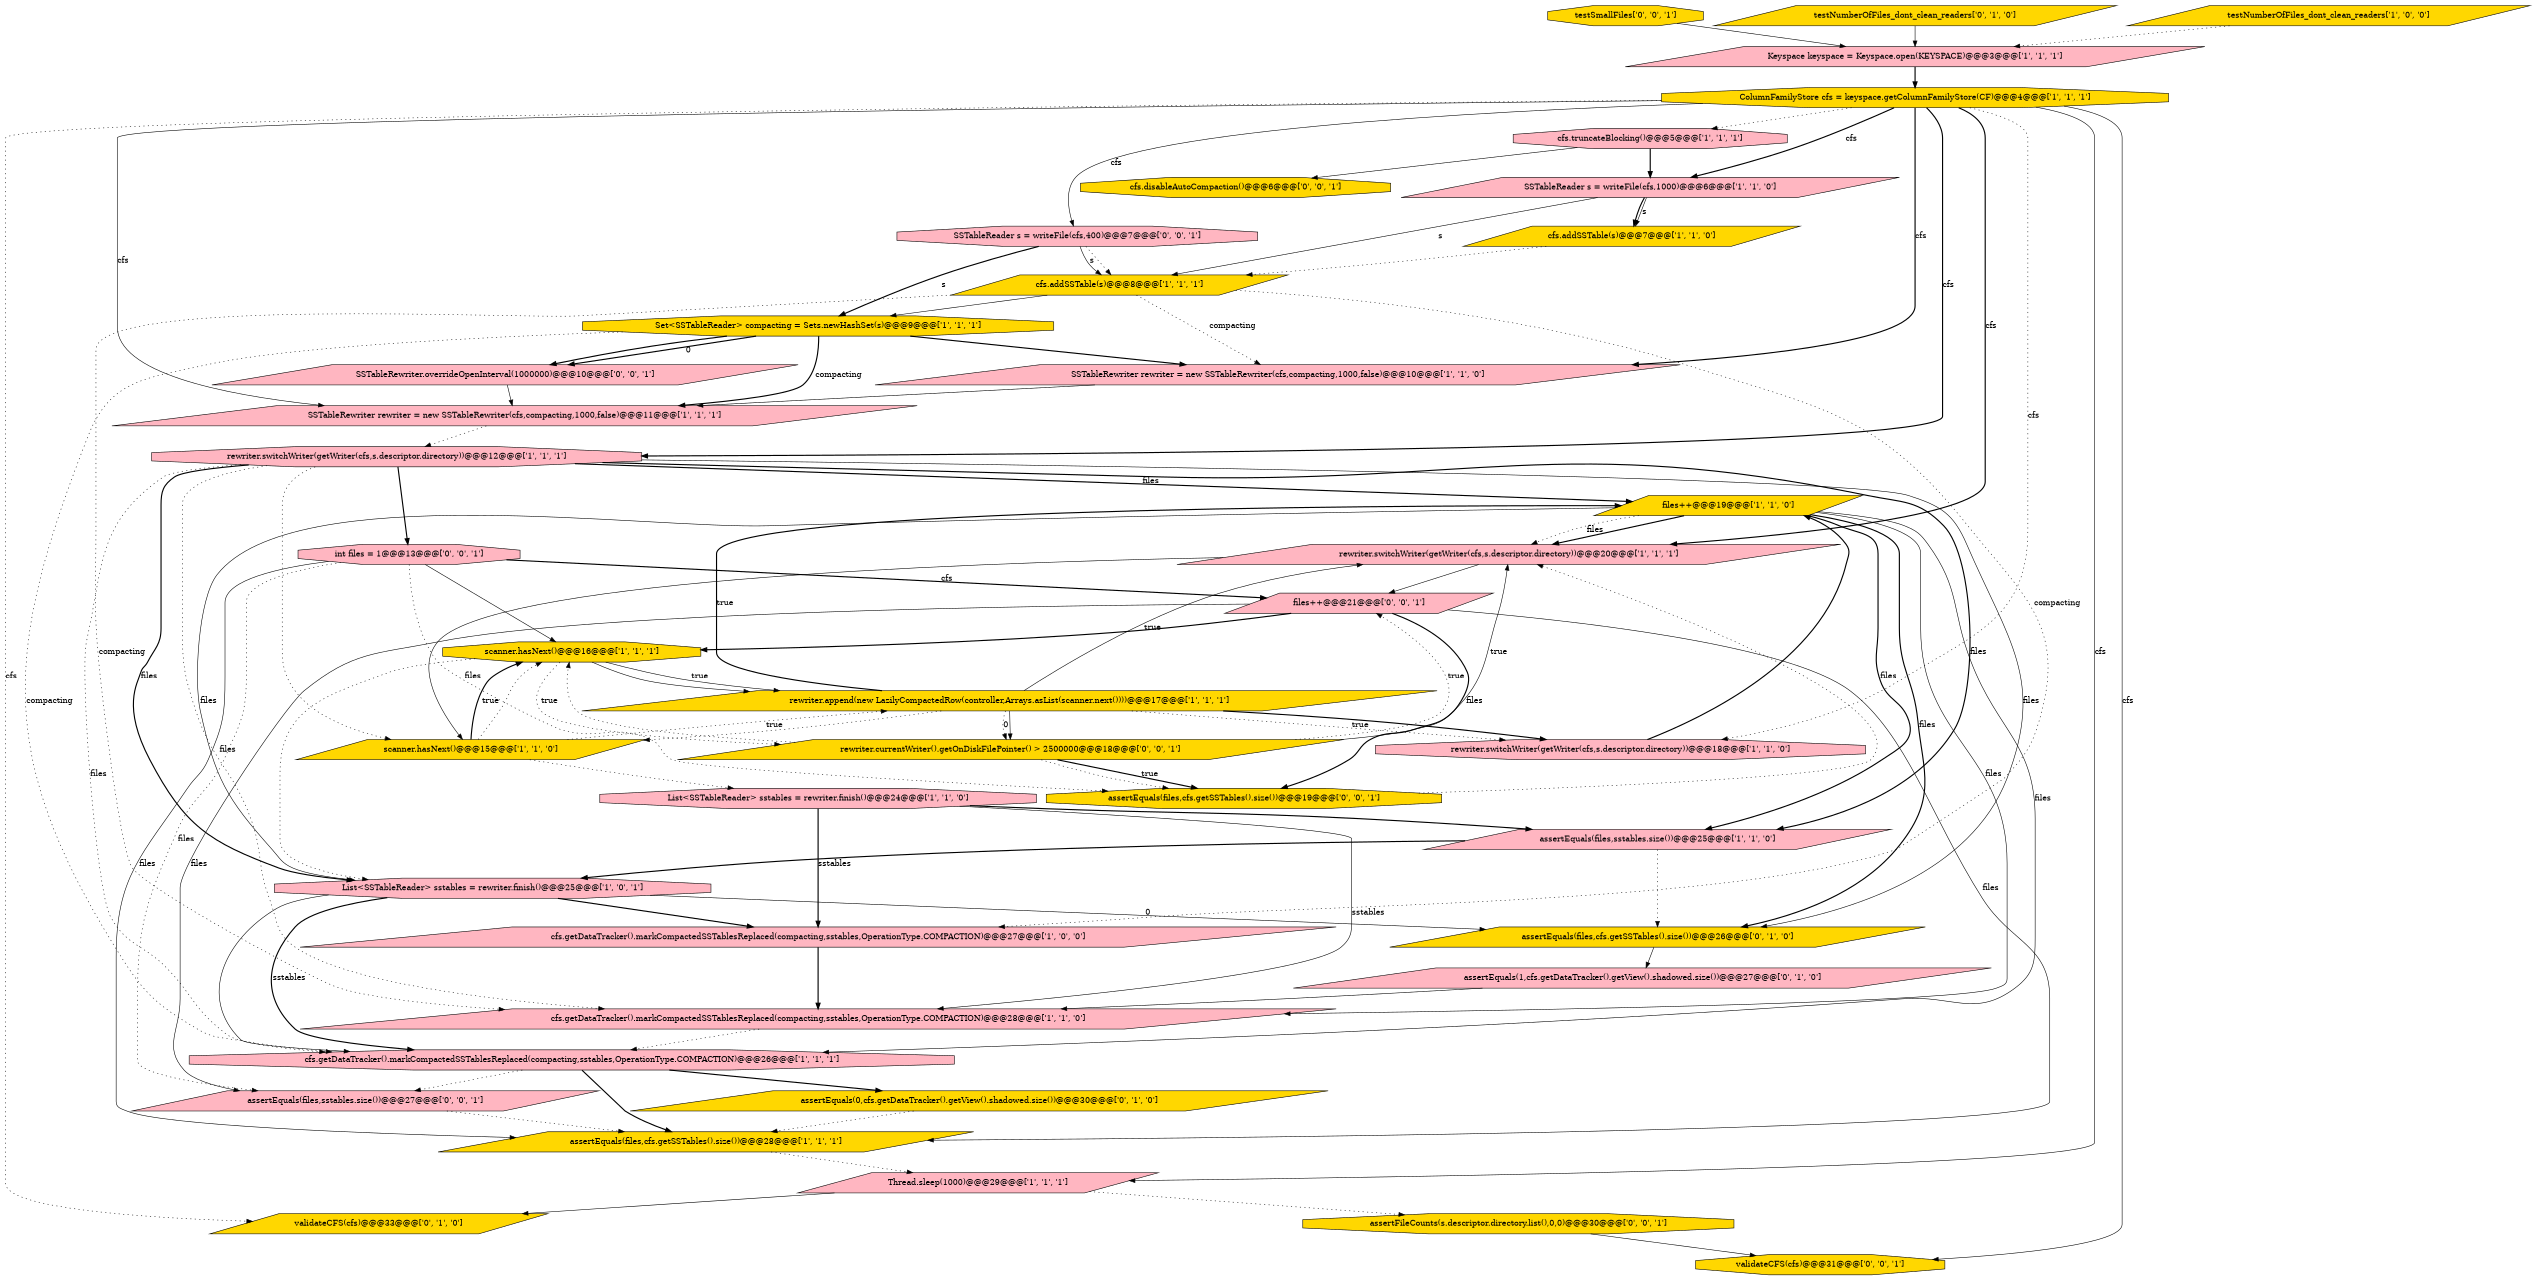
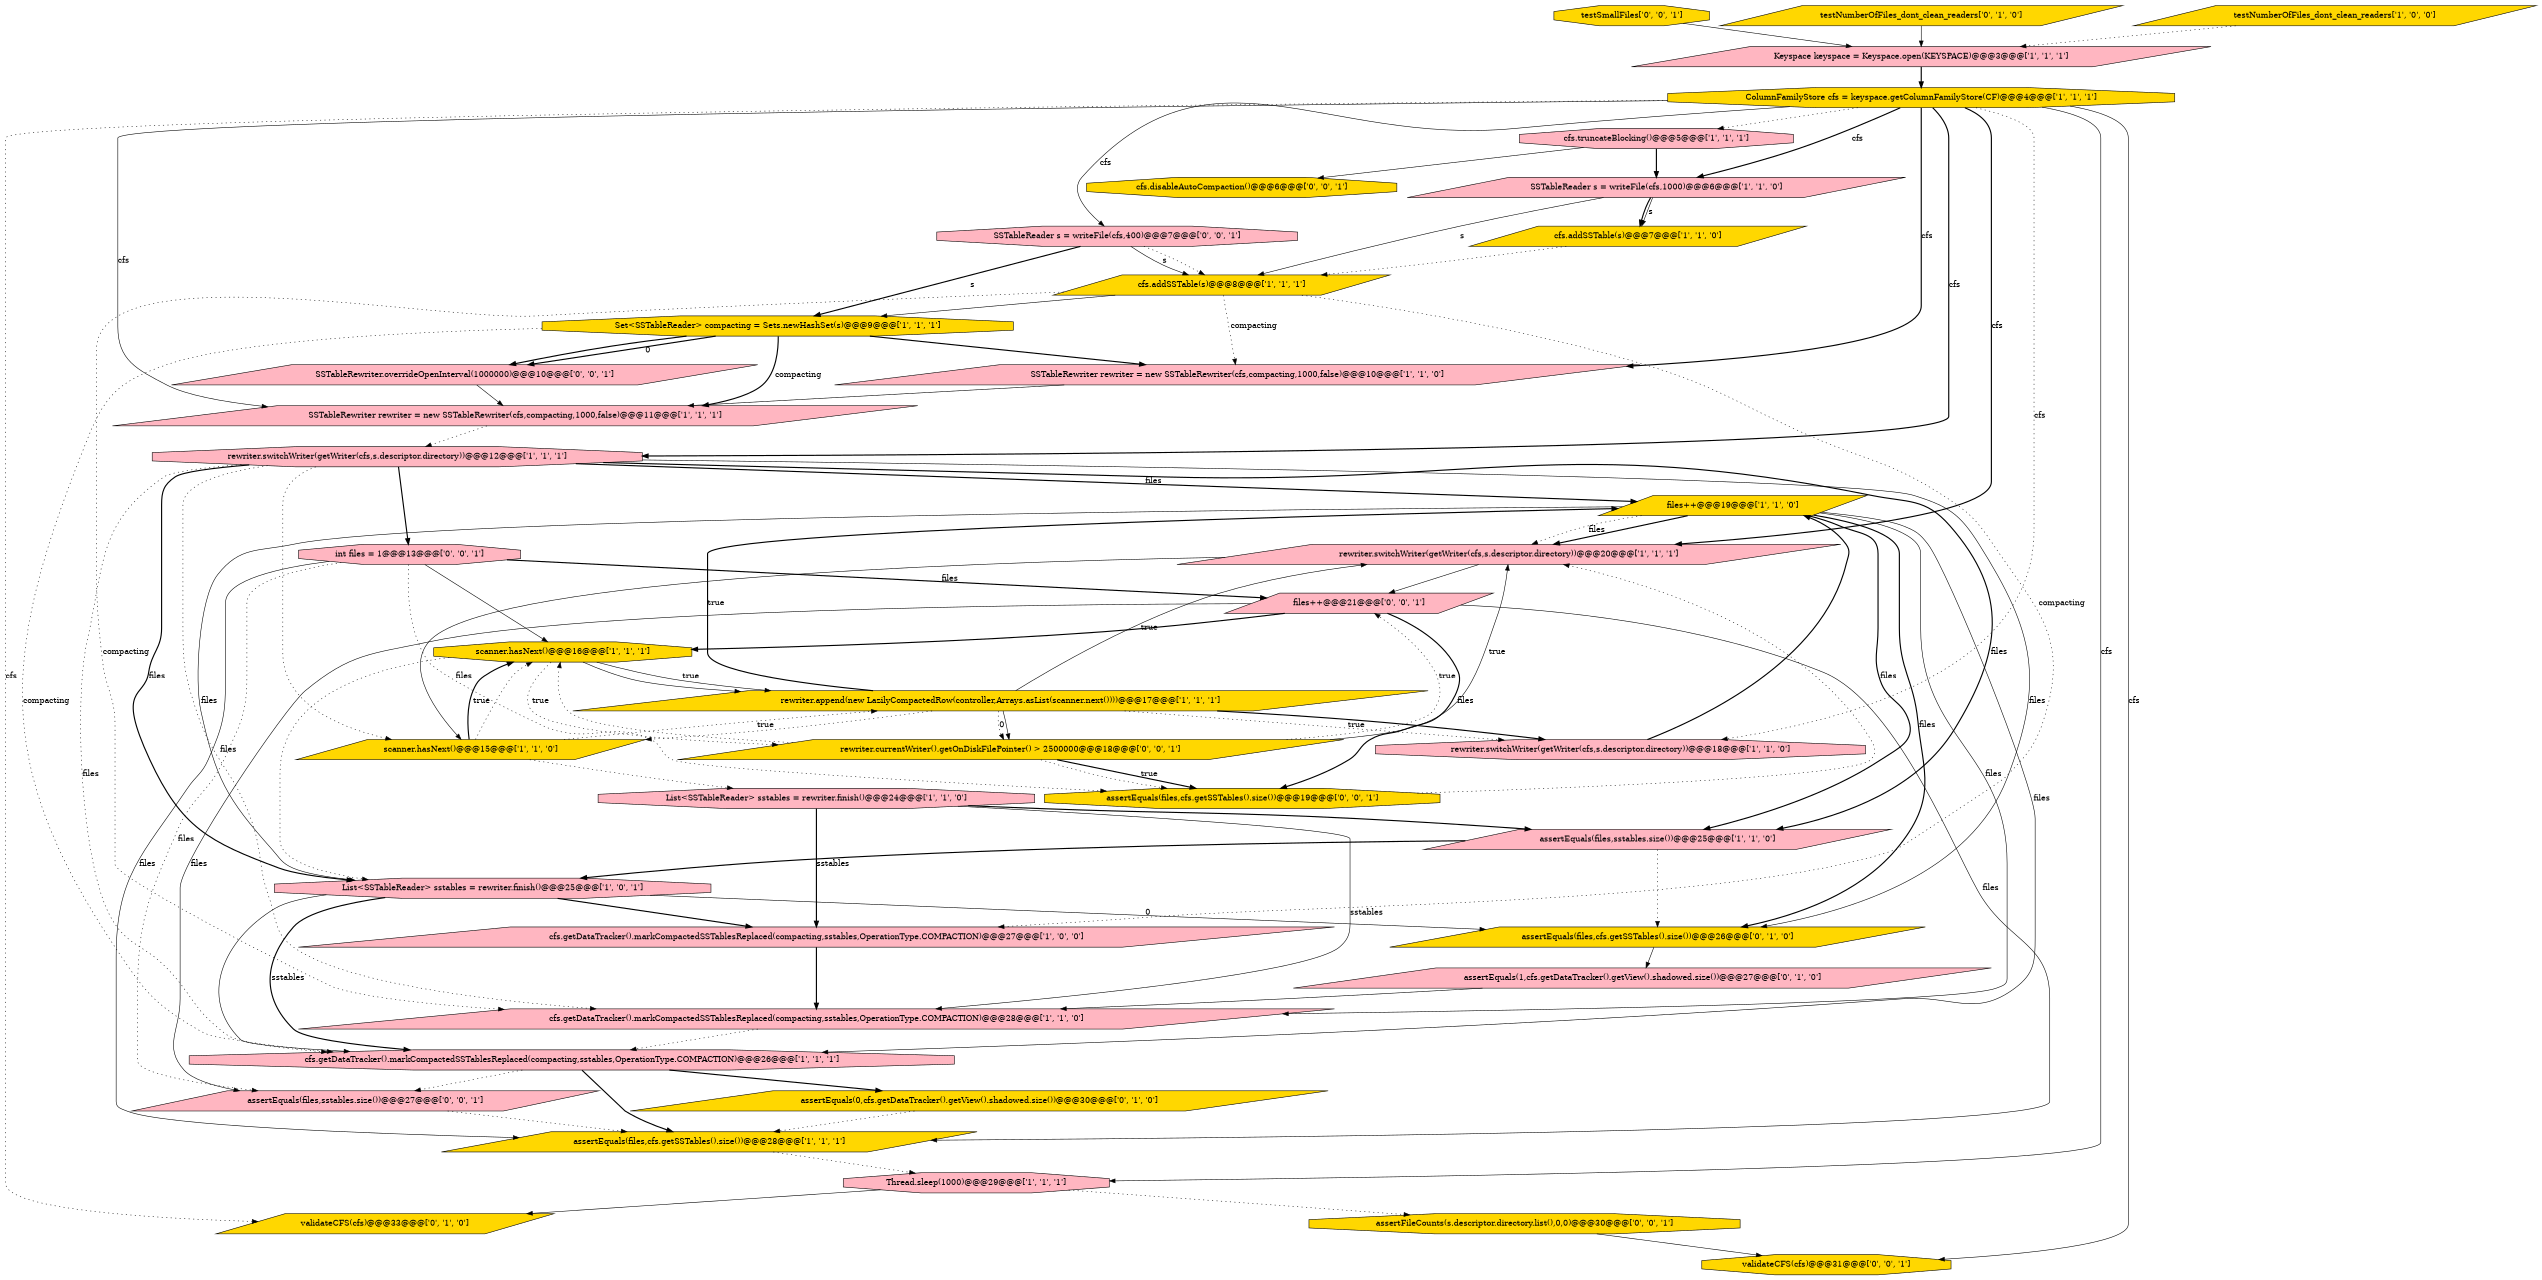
edge "int files = 1@@@13@@@['0', '0', '1']" -> "files++@@@21@@@['0', '0', '1']": label "cfs" -> "files"
node "Thread.sleep(1000)@@@29@@@['1', '1', '1']": shape parallelogram -> octagon
